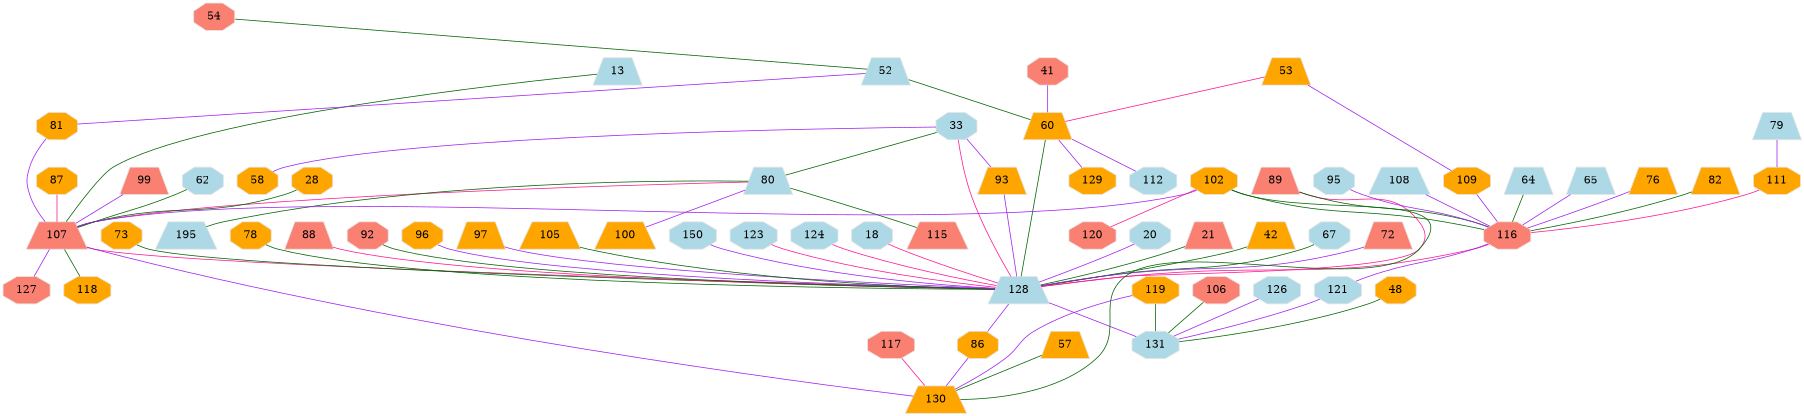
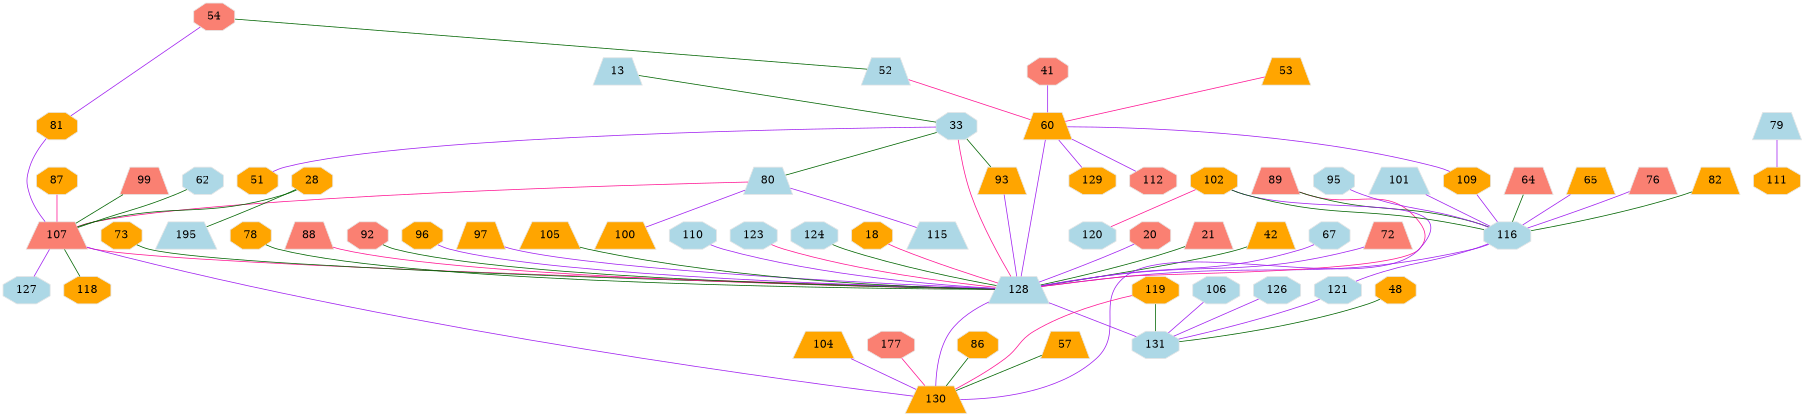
edge "52" -- "81": now "54" -- "81"
edge "52" -- "60": color darkgreen -> deeppink
edge "13" -- "107": now "13" -- "33"
edge "53" -- "109": now "60" -- "109"
edge "33" -- "93": color purple -> darkgreen
node "58": label "58" -> "51"
node "112": fillcolor lightblue -> salmon
node "108": label "108" -> "101"
node "64": fillcolor lightblue -> salmon
node "65": fillcolor lightblue -> orange
node "76": fillcolor orange -> salmon
edge "80" -- "195": now "28" -- "195"
edge "60" -- "128": color darkgreen -> purple
edge "80" -- "115": color darkgreen -> purple
edge "99" -- "107": color purple -> darkgreen
edge "102" -- "107": removed
edge "111" -- "116": removed
edge "102" -- "130": color darkgreen -> purple
node "150": label "150" -> "110"
node "18": fillcolor lightblue -> orange
node "115": fillcolor salmon -> lightblue
node "120": fillcolor salmon -> lightblue
node "20": fillcolor lightblue -> salmon
node "116": fillcolor salmon -> lightblue
edge "124" -- "128": color deeppink -> darkgreen
edge "67" -- "128": color darkgreen -> purple
edge "116" -- "128": color deeppink -> purple
node "127": fillcolor salmon -> lightblue
node "106": fillcolor salmon -> lightblue
edge "128" -- "86": now "128" -- "130"
edge "106" -- "131": color darkgreen -> purple
edge "119" -- "130": color purple -> deeppink
node "104": added
node "117": label "117" -> "177"
edge "86" -- "130": color purple -> darkgreen
